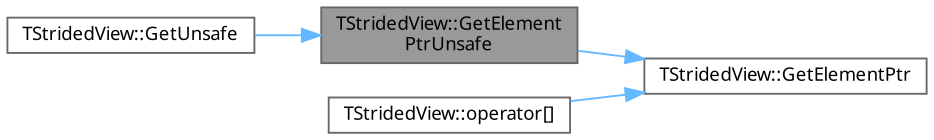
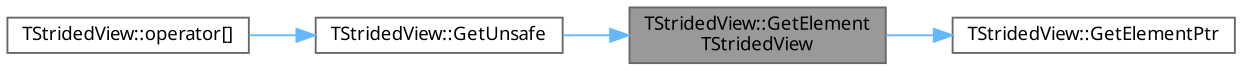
node "TStridedView::GetElement PtrUnsafe": label "TStridedView::GetElement PtrUnsafe" -> "TStridedView::GetElement TStridedView"
edge "TStridedView::operator[]" -> "TStridedView::GetElementPtr": now "TStridedView::operator[]" -> "TStridedView::GetUnsafe"
